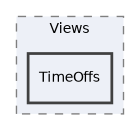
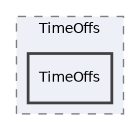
cluster "Views": label "Views" -> "TimeOffs"
